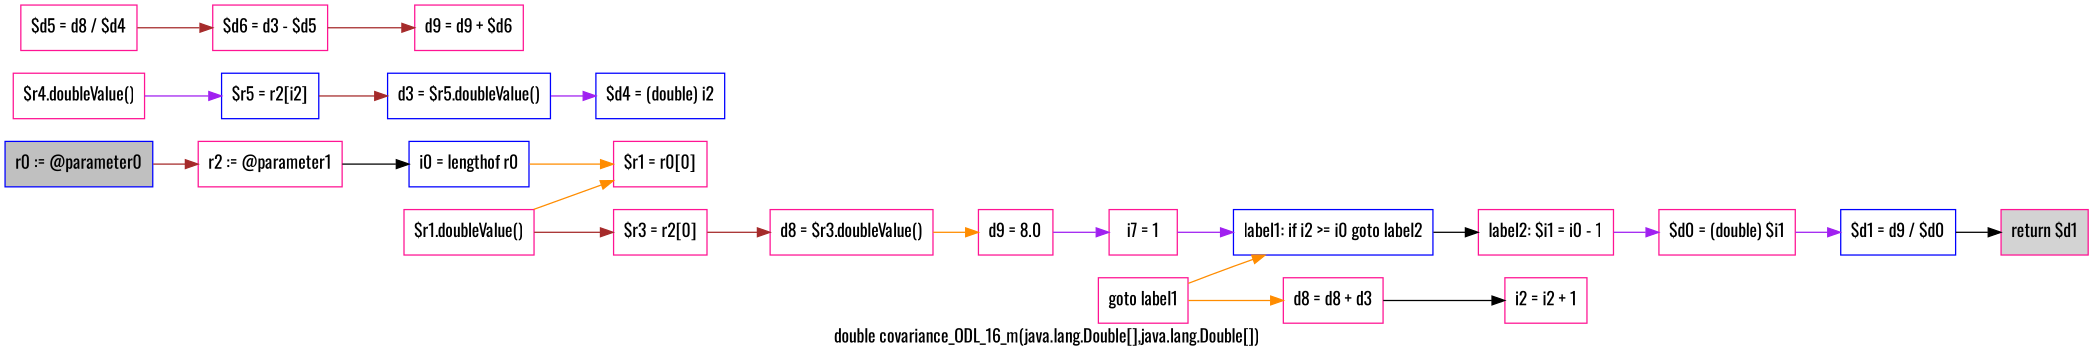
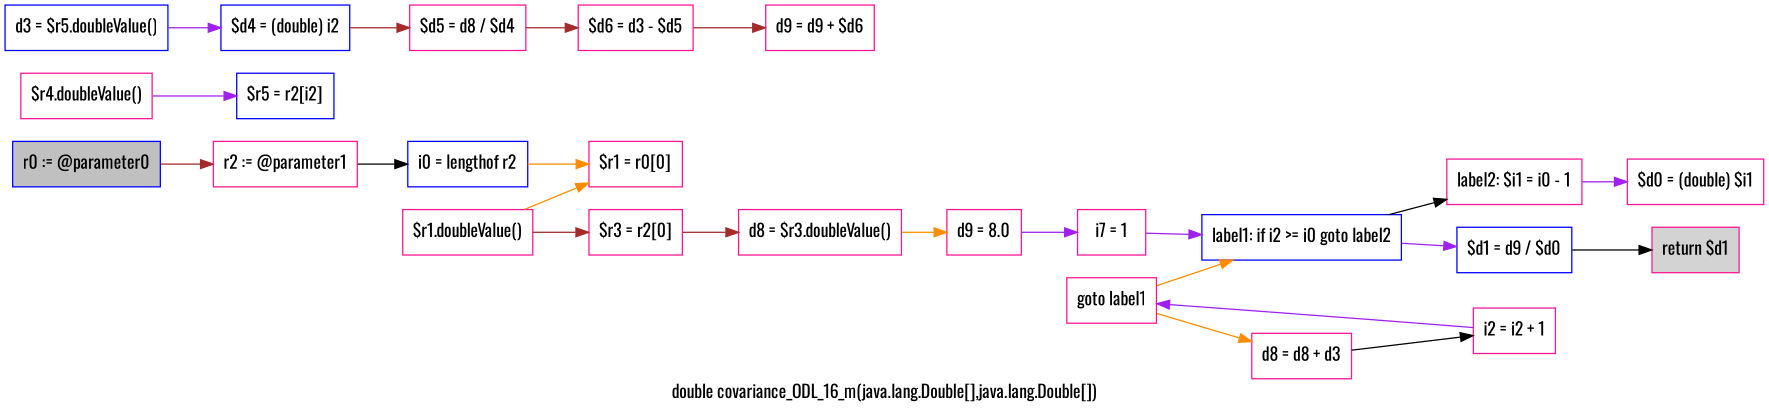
edge "$d4 = (double) i2" -> "$d5 = d8 / $d4": added
edge "$r5 = r2[i2]" -> "d3 = $r5.doubleValue()": removed
node "i0 = lengthof r0": label "i0 = lengthof r0" -> "i0 = lengthof r2"
edge "$d0 = (double) $i1" -> "$d1 = d9 / $d0": now "label1: if i2 >= i0 goto label2" -> "$d1 = d9 / $d0"
edge "i2 = i2 + 1" -> "goto label1": added
